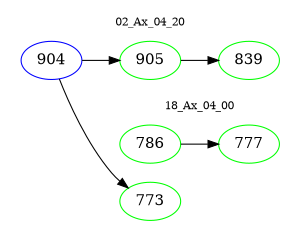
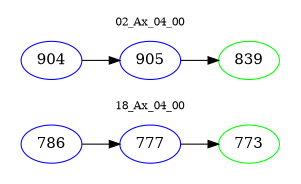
cluster "02_Ax_04_20": label "02_Ax_04_20" -> "02_Ax_04_00"
node "905": color green -> blue
edge "904" -> "773": now "777" -> "773"
node "786": color green -> blue
node "777": color green -> blue
